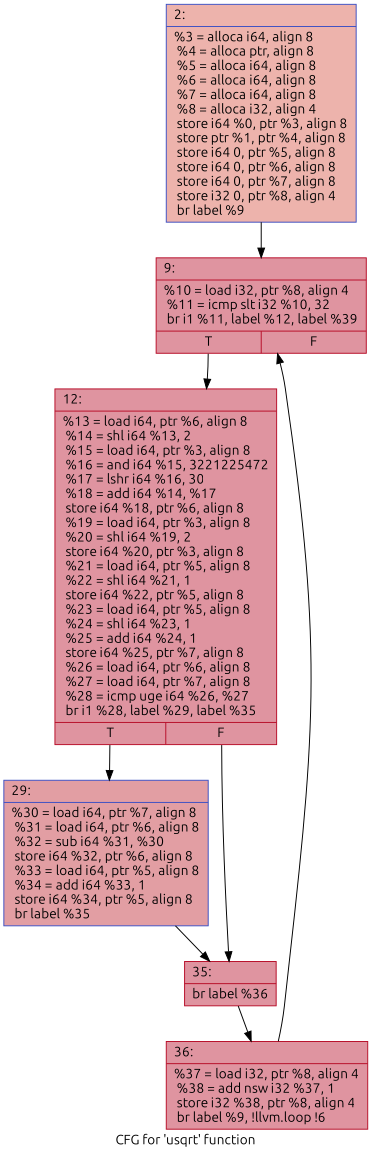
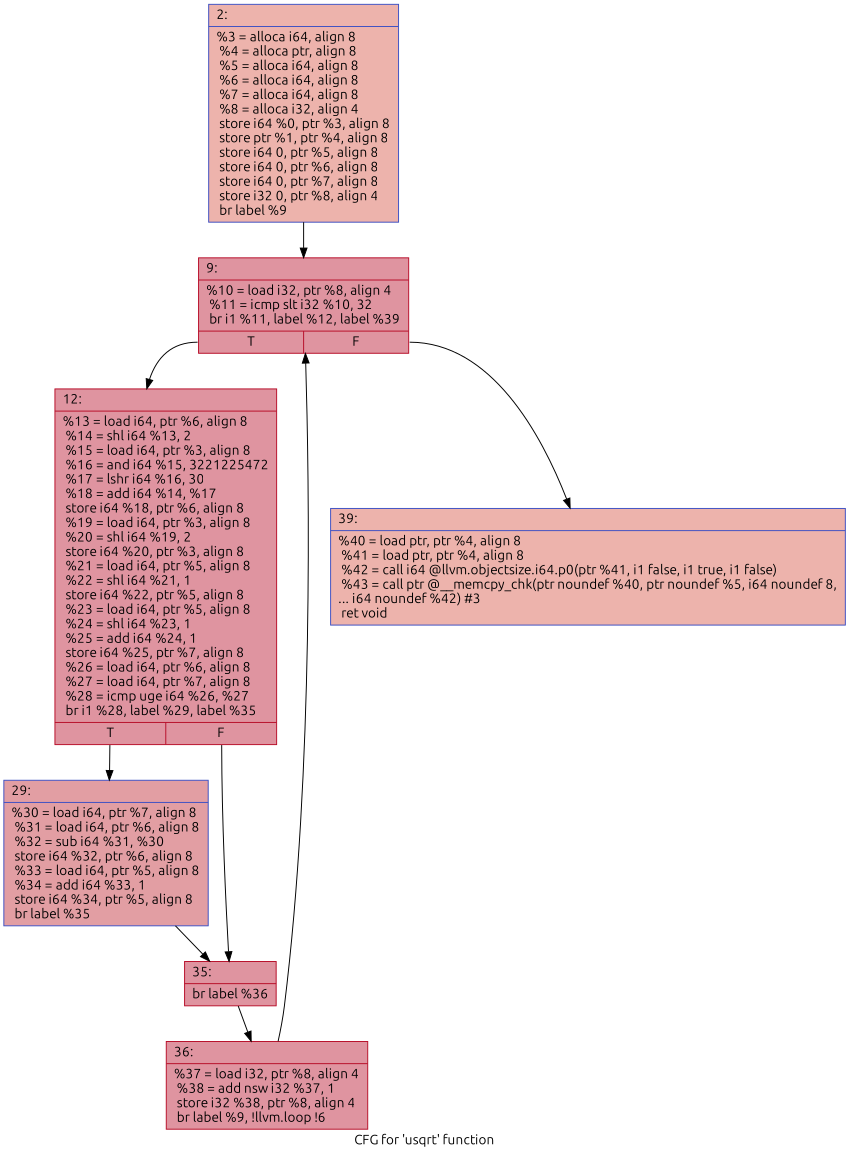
node "39:": added
